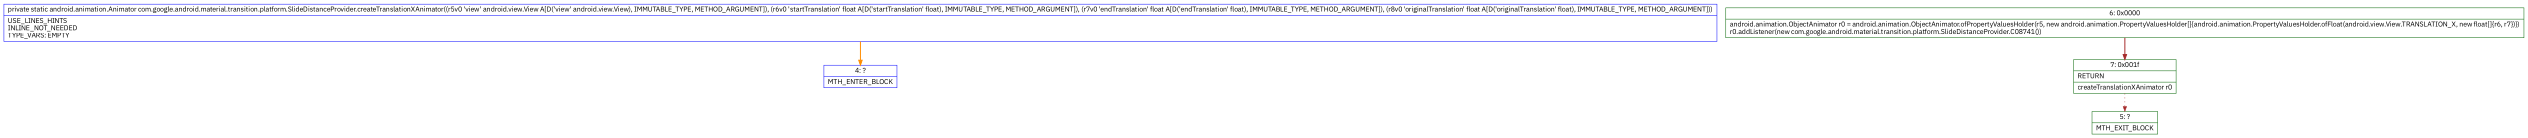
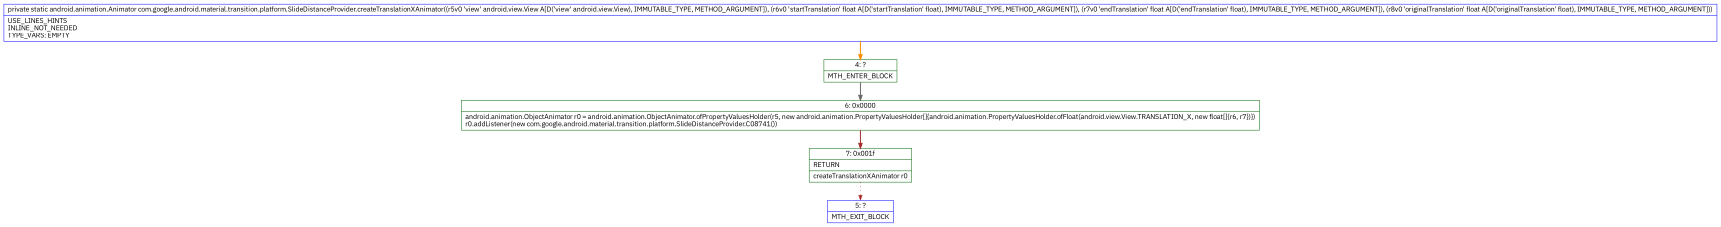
node "4: ?": color blue -> darkgreen
edge "4: ?" -> "6: 0x0000": added
node "5: ?": color darkgreen -> blue
